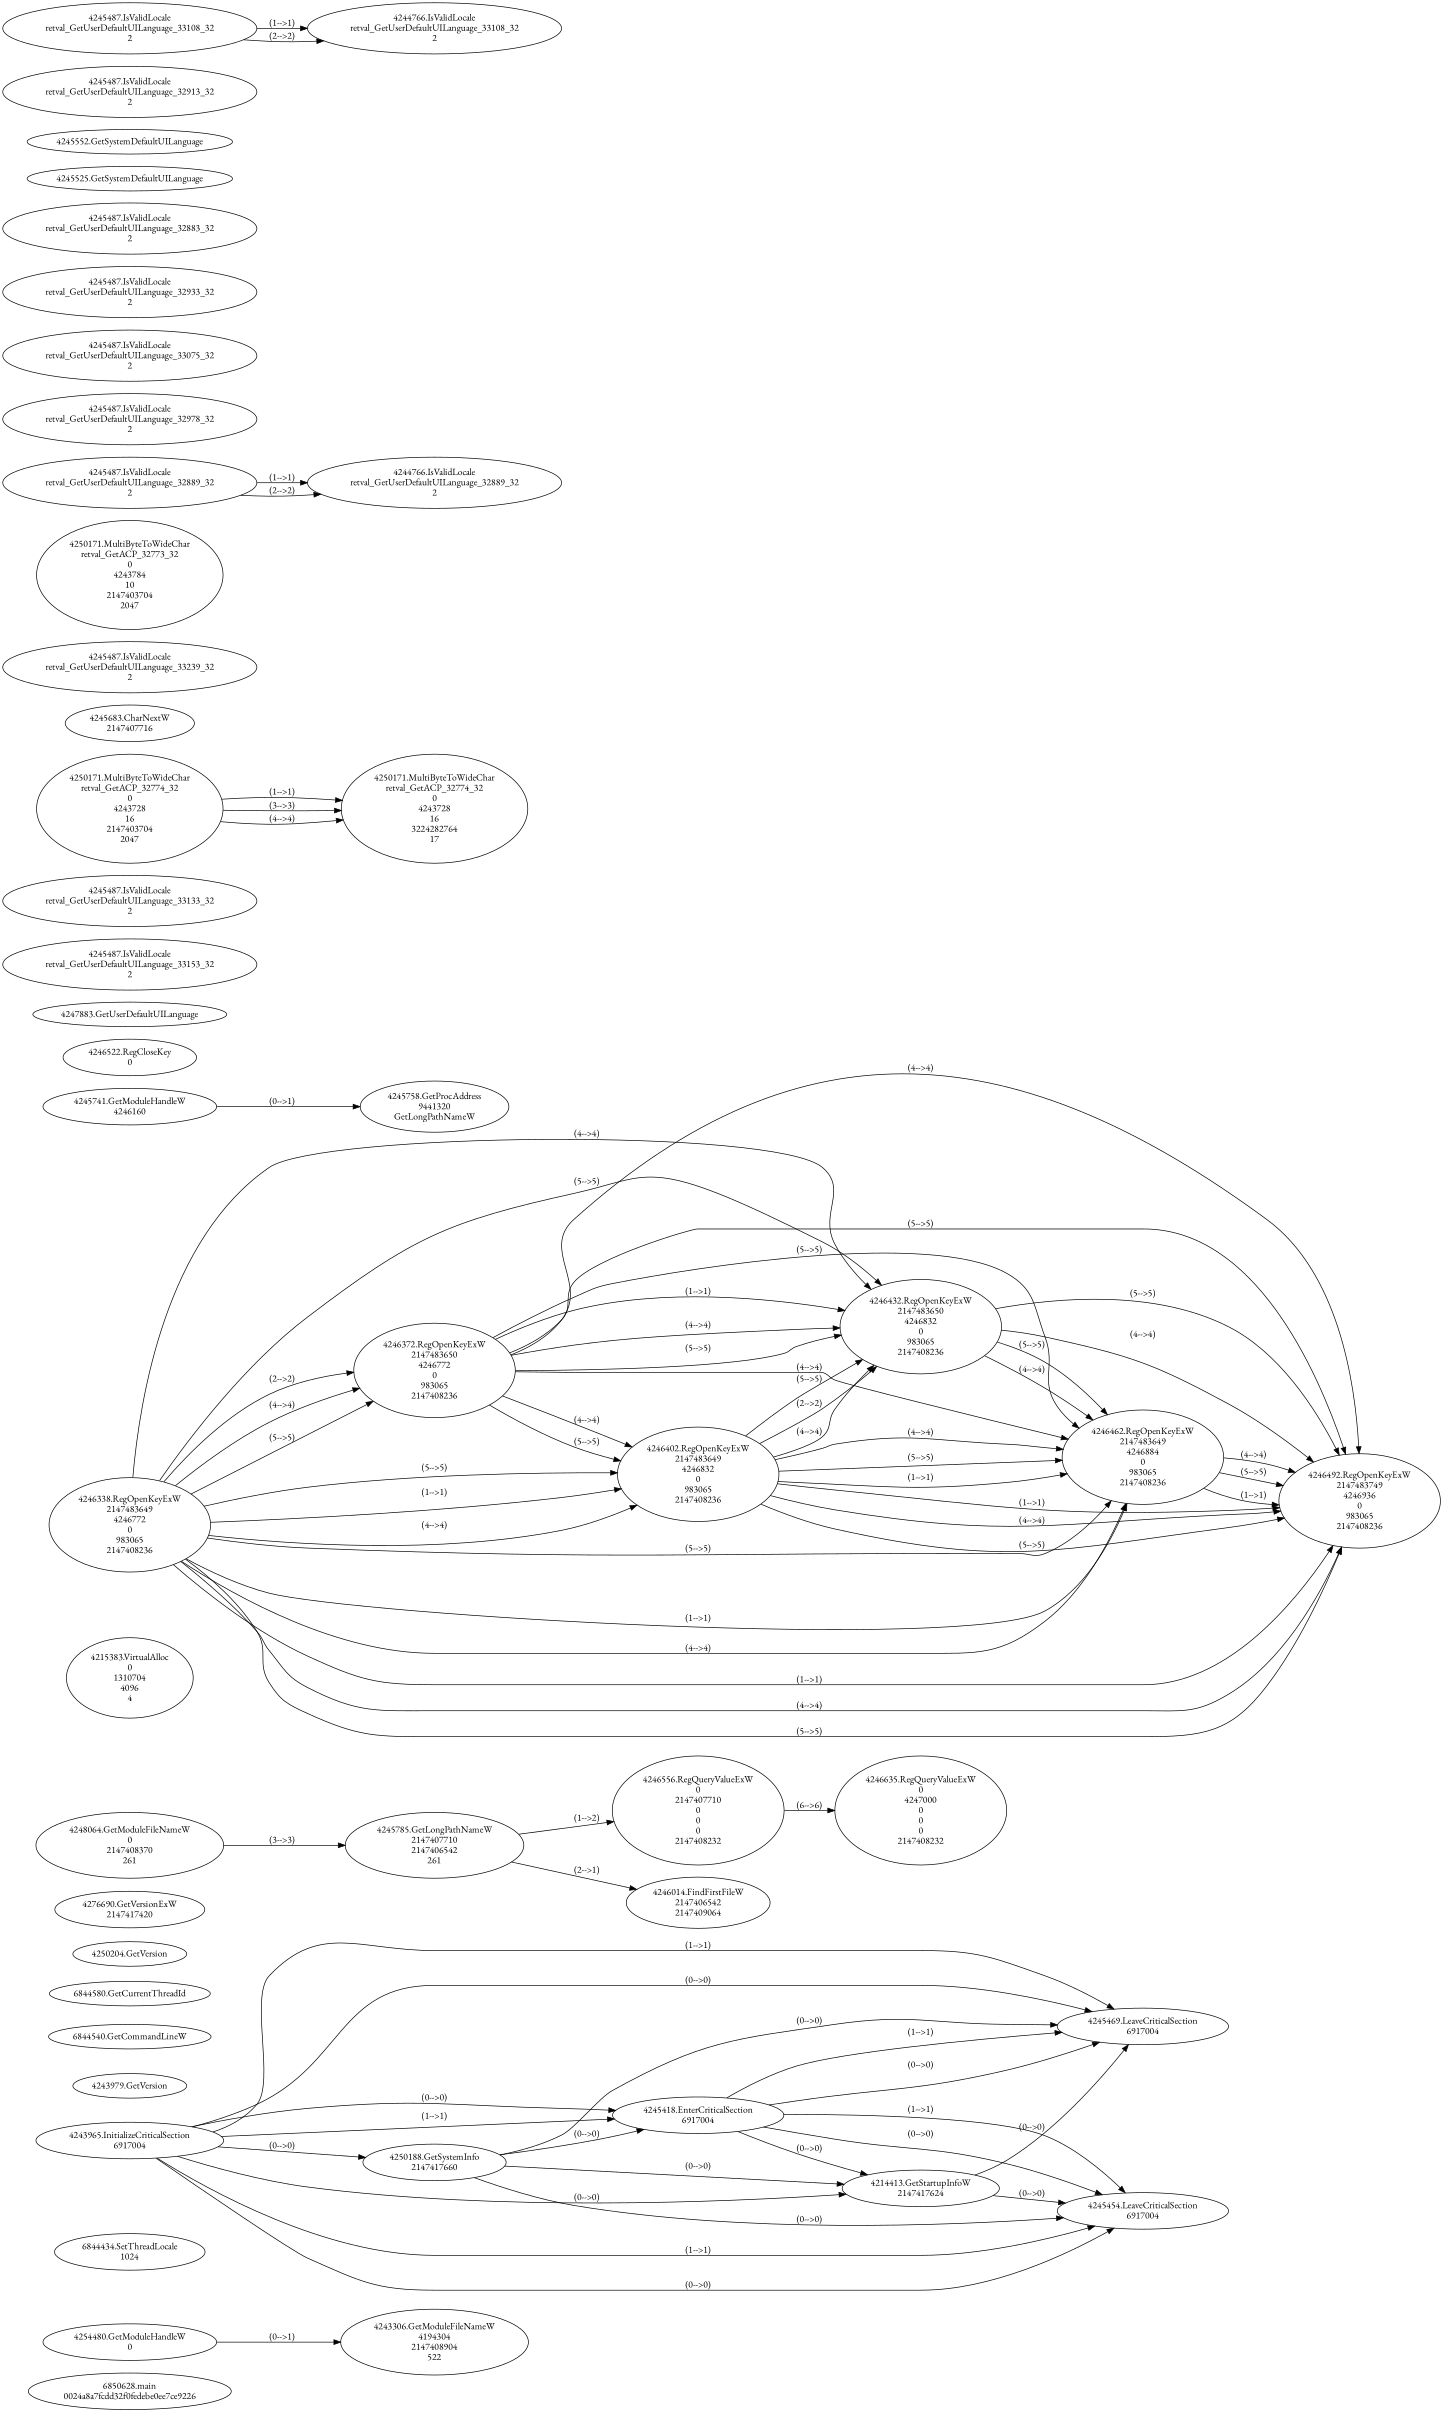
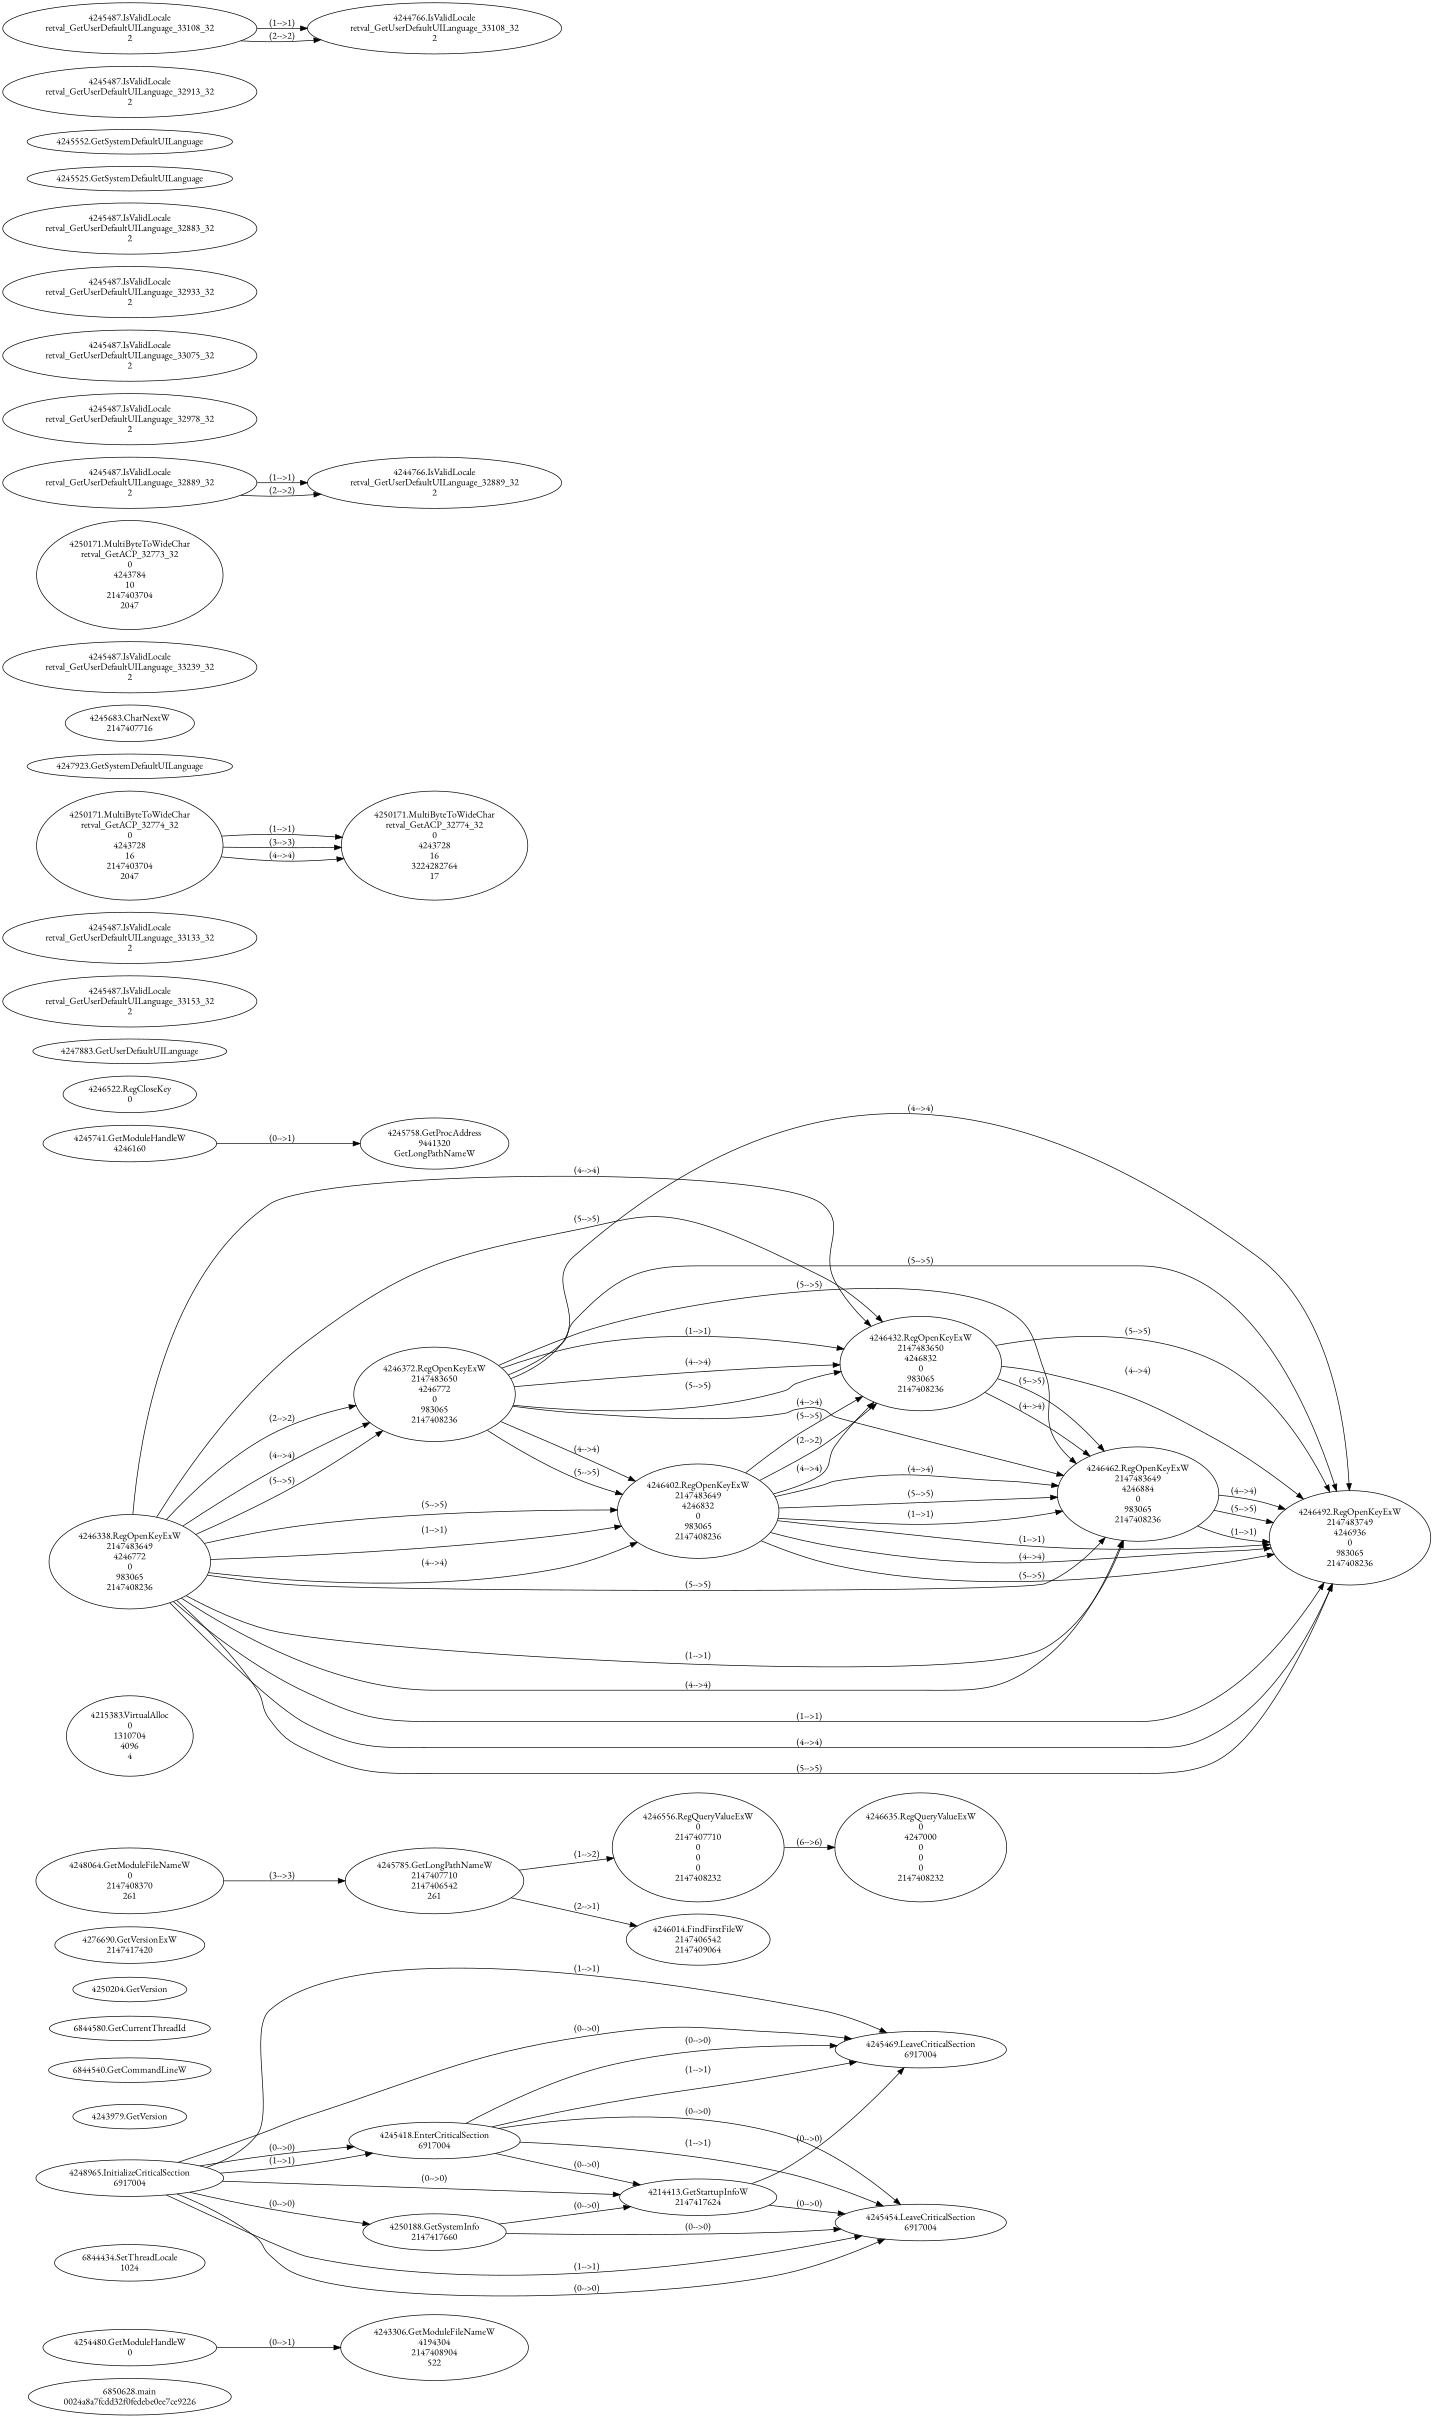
node "4247923.GetSystemDefaultUILanguage": added
edge "4250188.GetSystemInfo 2147417660" -> "4245469.LeaveCriticalSection 6917004": removed, label "(0-->0)"
node "4243965.InitializeCriticalSection 6917004": label "4243965.InitializeCriticalSection 6917004" -> "4248965.InitializeCriticalSection 6917004"
edge "4250188.GetSystemInfo 2147417660" -> "4245418.EnterCriticalSection 6917004": removed, label "(0-->0)"
